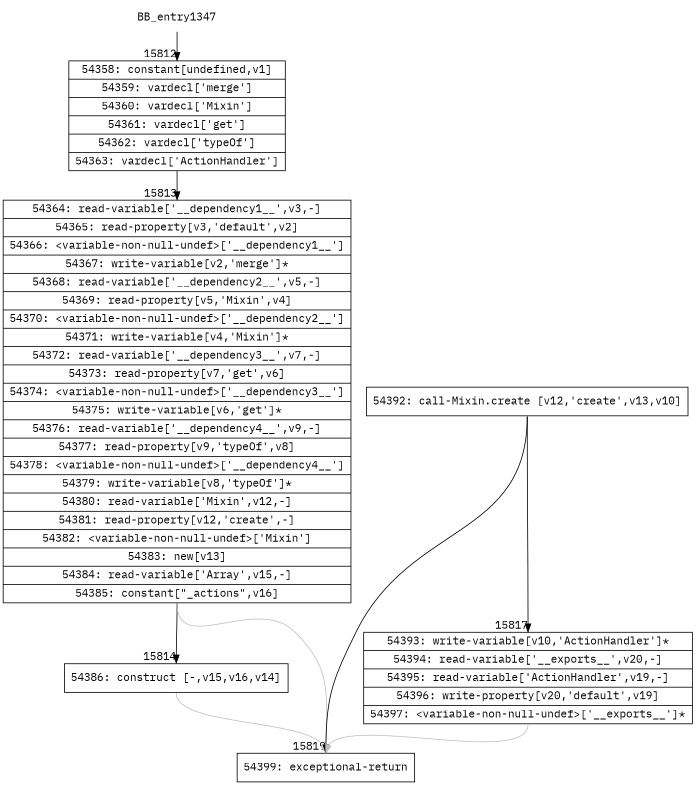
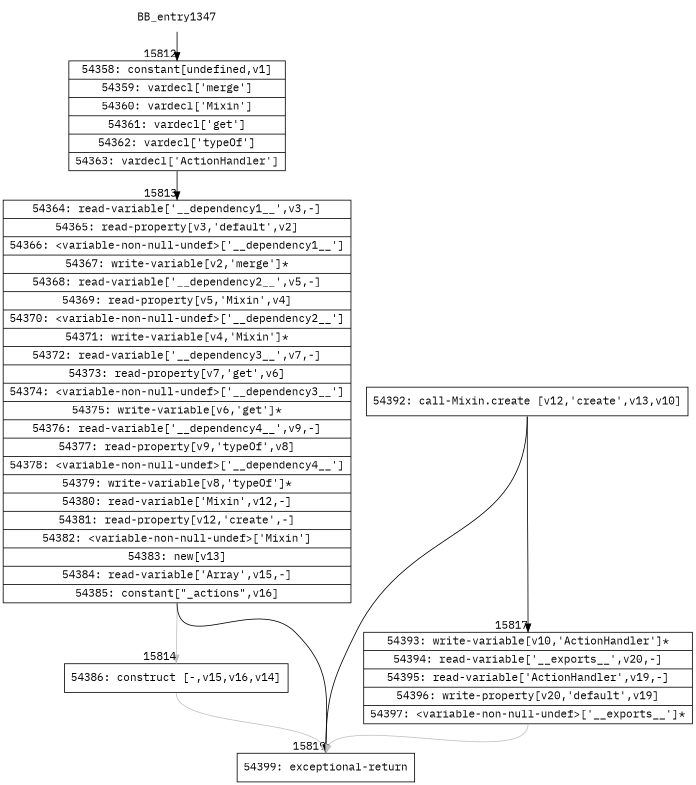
edge "54364: read-variable['__dependency1__',v3,-]" -> "54399: exceptional-return": color gray -> black
edge "54364: read-variable['__dependency1__',v3,-]" -> "54386: construct [-,v15,v16,v14]": color black -> gray
